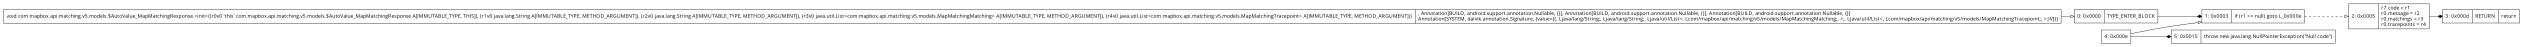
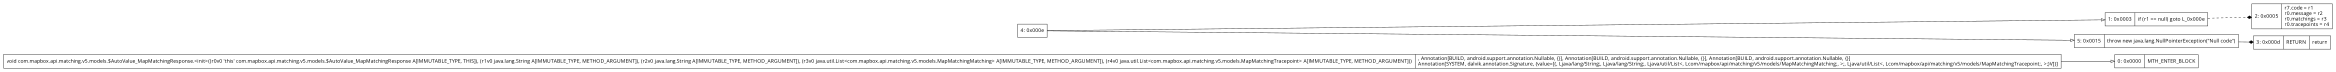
node "0: 0x0000": text "TYPE_ENTER_BLOCK" -> "MTH_ENTER_BLOCK"
edge "0: 0x0000" -> "1: 0x0003": removed
edge "1: 0x0003" -> "2: 0x0005": arrowhead onormal -> diamond
edge "2: 0x0005" -> "3: 0x000d": now "5: 0x0015" -> "3: 0x000d"
edge "4: 0x000e" -> "5: 0x0015": arrowhead diamond -> onormal
